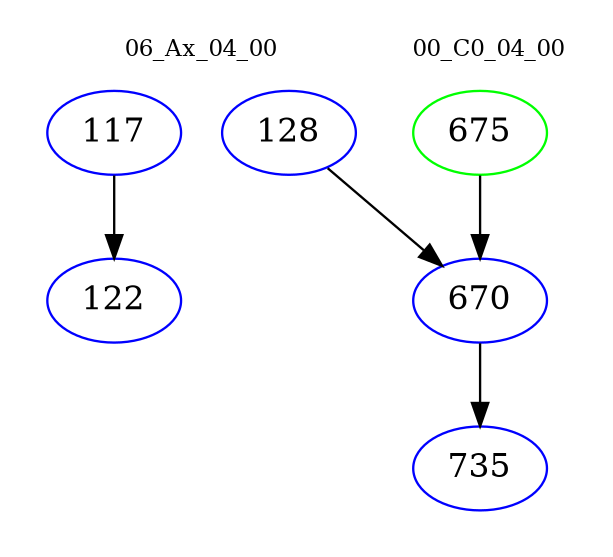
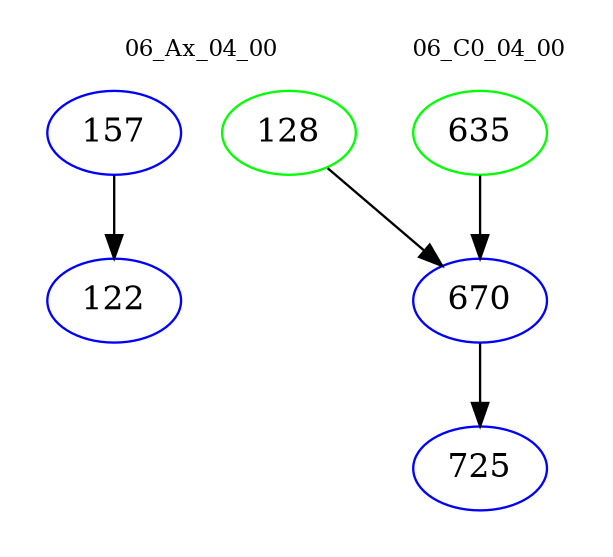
cluster "00_C0_04_00": label "00_C0_04_00" -> "06_C0_04_00"
node "117": label "117" -> "157"
node "128": color blue -> green
node "675": label "675" -> "635"
node "735": label "735" -> "725"
